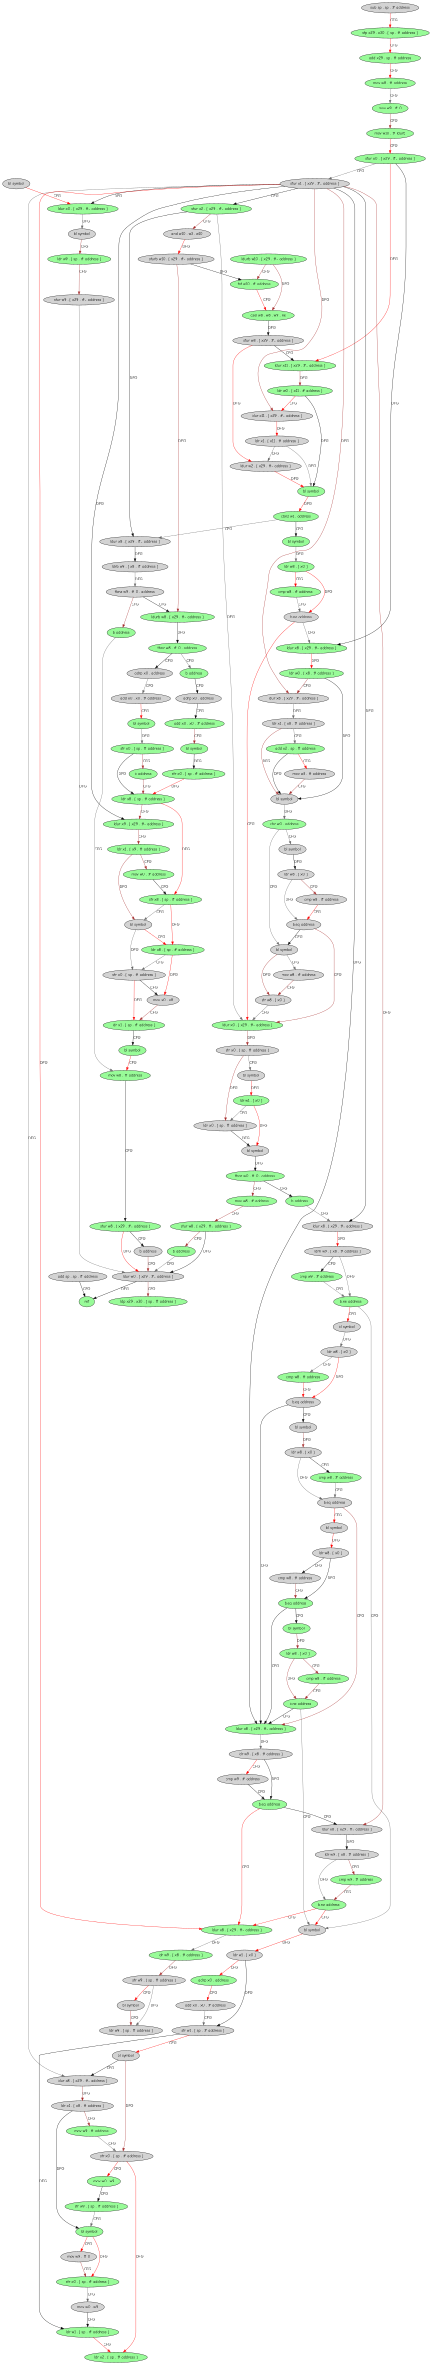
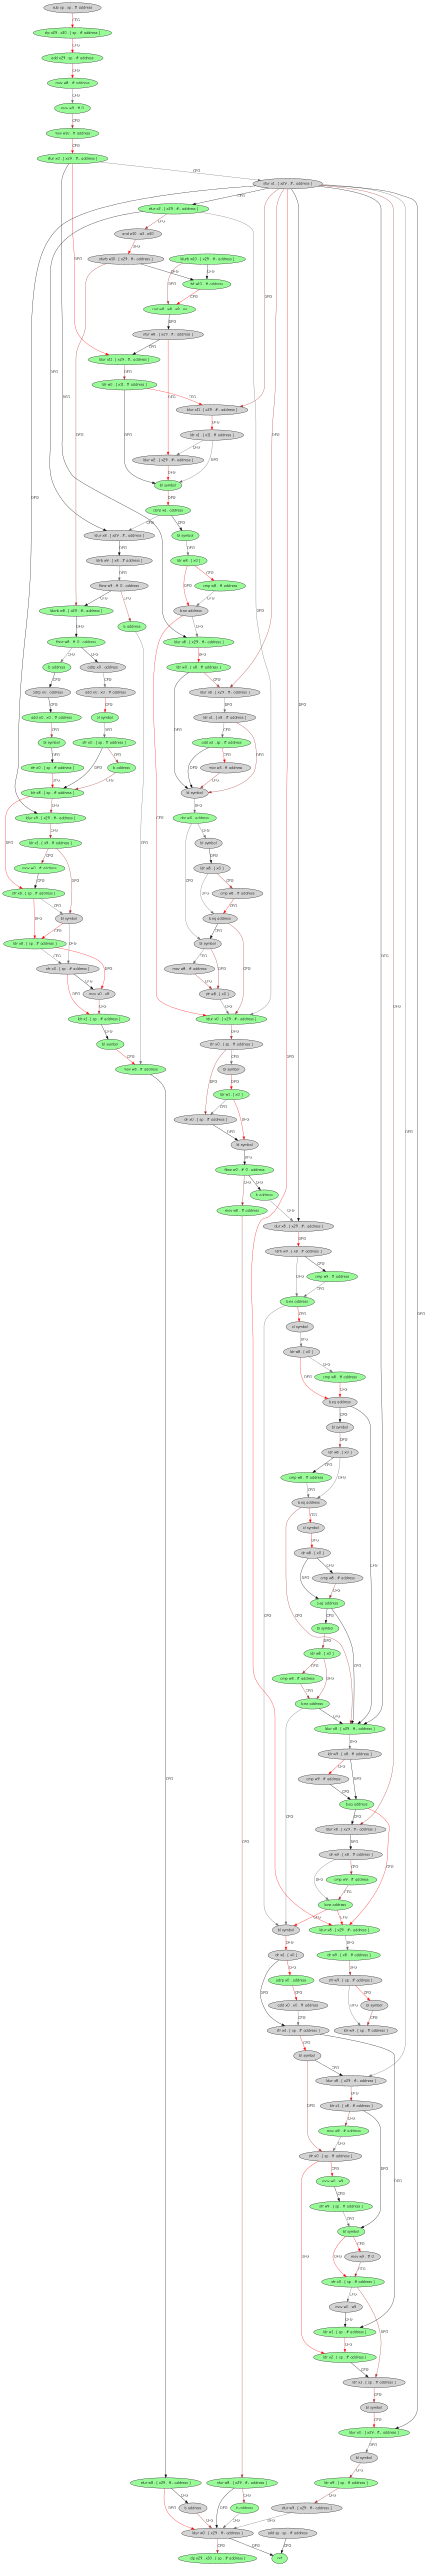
node "mov w10 , # ldurb": label "mov w10 , # ldurb" -> "mov w10 , # address"
edge "ldurb w10 , [ x29 , #- address ]" -> "tst w10 , # address": color brown -> black
node "ldr x3 , [ sp , # address ]": added
